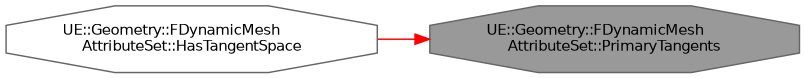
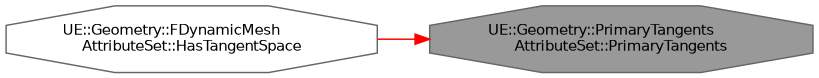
node "UE::Geometry::FDynamicMesh AttributeSet::PrimaryTangents": label "UE::Geometry::FDynamicMesh AttributeSet::PrimaryTangents" -> "UE::Geometry::PrimaryTangents AttributeSet::PrimaryTangents"
